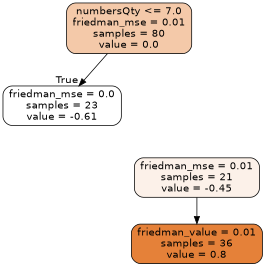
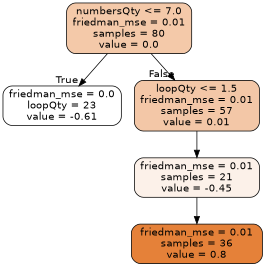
node "friedman_mse = 0.0 samples = 23 value = -0.61": label "friedman_mse = 0.0 samples = 23 value = -0.61" -> "friedman_mse = 0.0 loopQty = 23 value = -0.61"
node "loopQty <= 1.5 friedman_mse = 0.01 samples = 57 value = 0.01": added
node "friedman_value = 0.01 samples = 36 value = 0.8": label "friedman_value = 0.01 samples = 36 value = 0.8" -> "friedman_mse = 0.01 samples = 36 value = 0.8"
